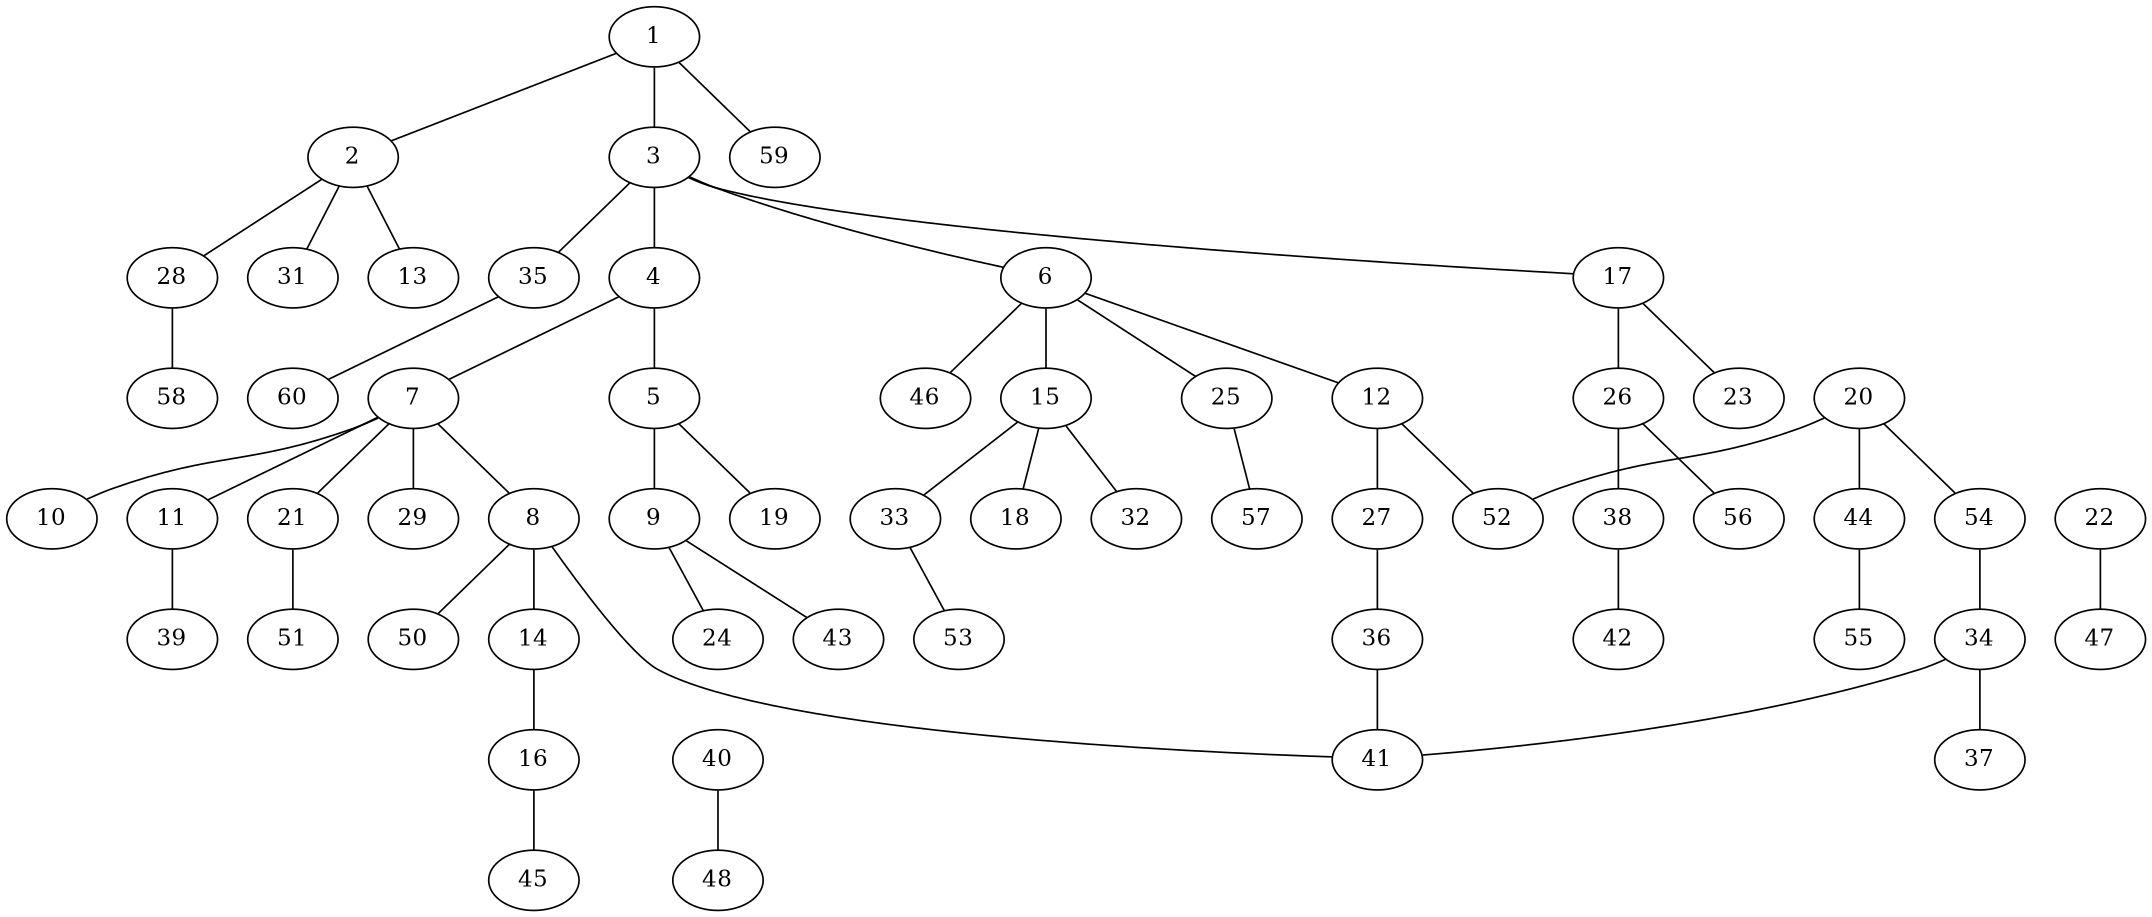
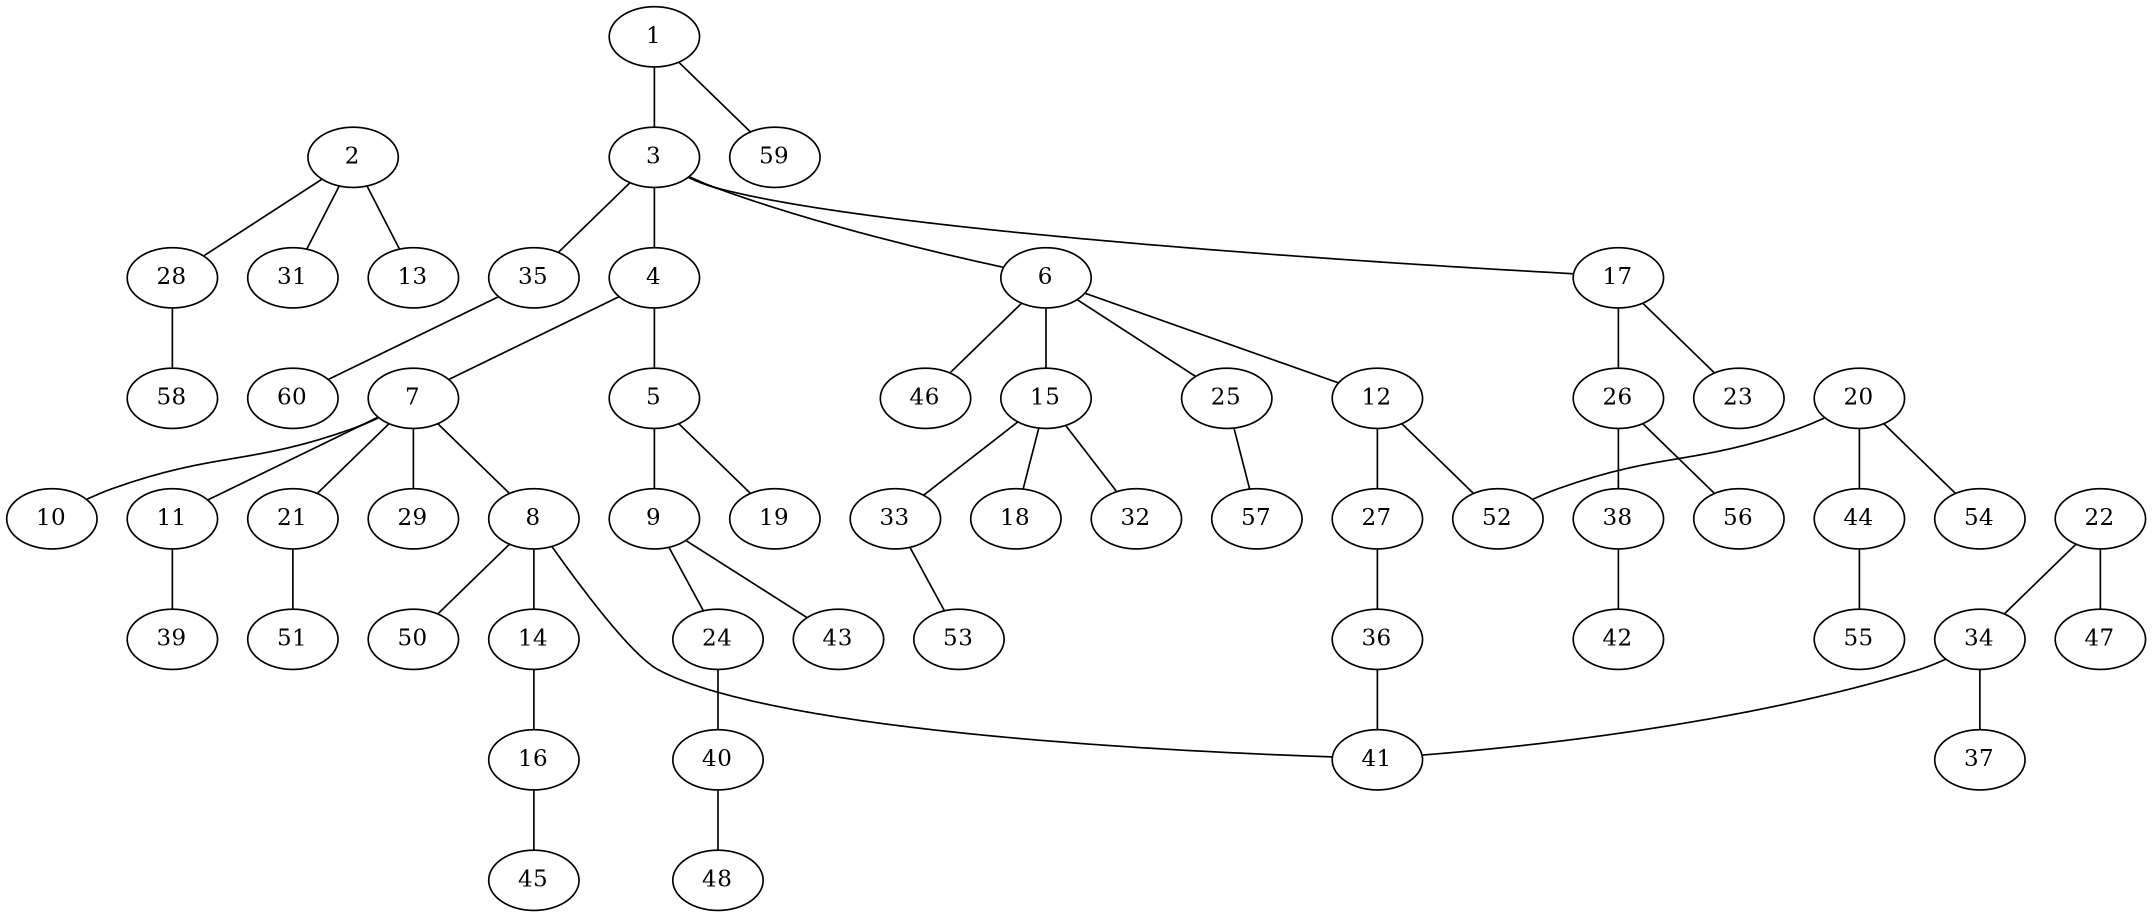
edge "1" -- "2": removed
edge "54" -- "34": now "22" -- "34"
edge "24" -- "40": added
